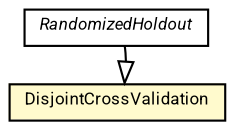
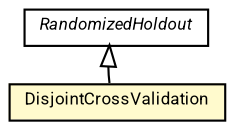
edge "RandomizedHoldout" -> "DisjointCrossValidation": reversed
